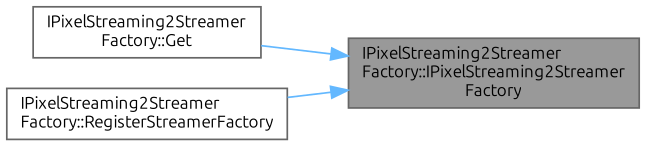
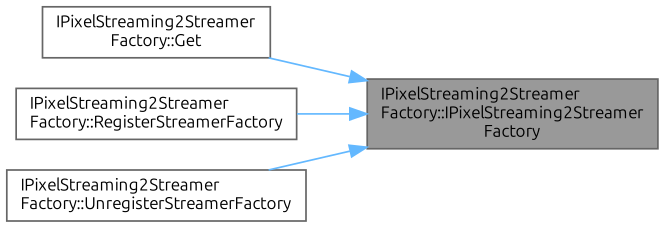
node "IPixelStreaming2Streamer Factory::UnregisterStreamerFactory": added
